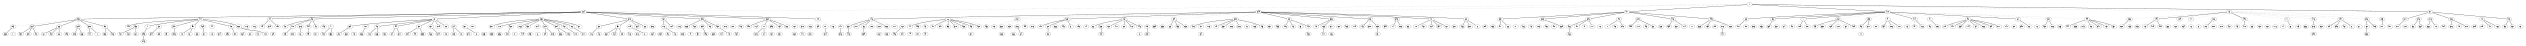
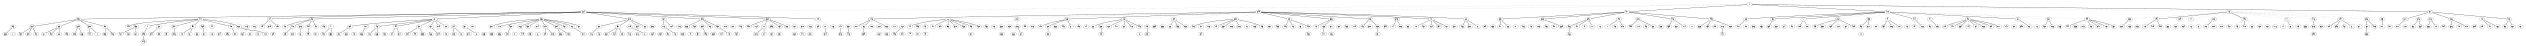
edge "146" -- "337": style bold -> dotted
node "170": removed
